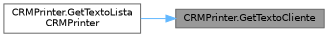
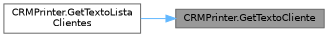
node "CRMPrinter.GetTextoLista CRMPrinter": label "CRMPrinter.GetTextoLista CRMPrinter" -> "CRMPrinter.GetTextoLista Clientes"
